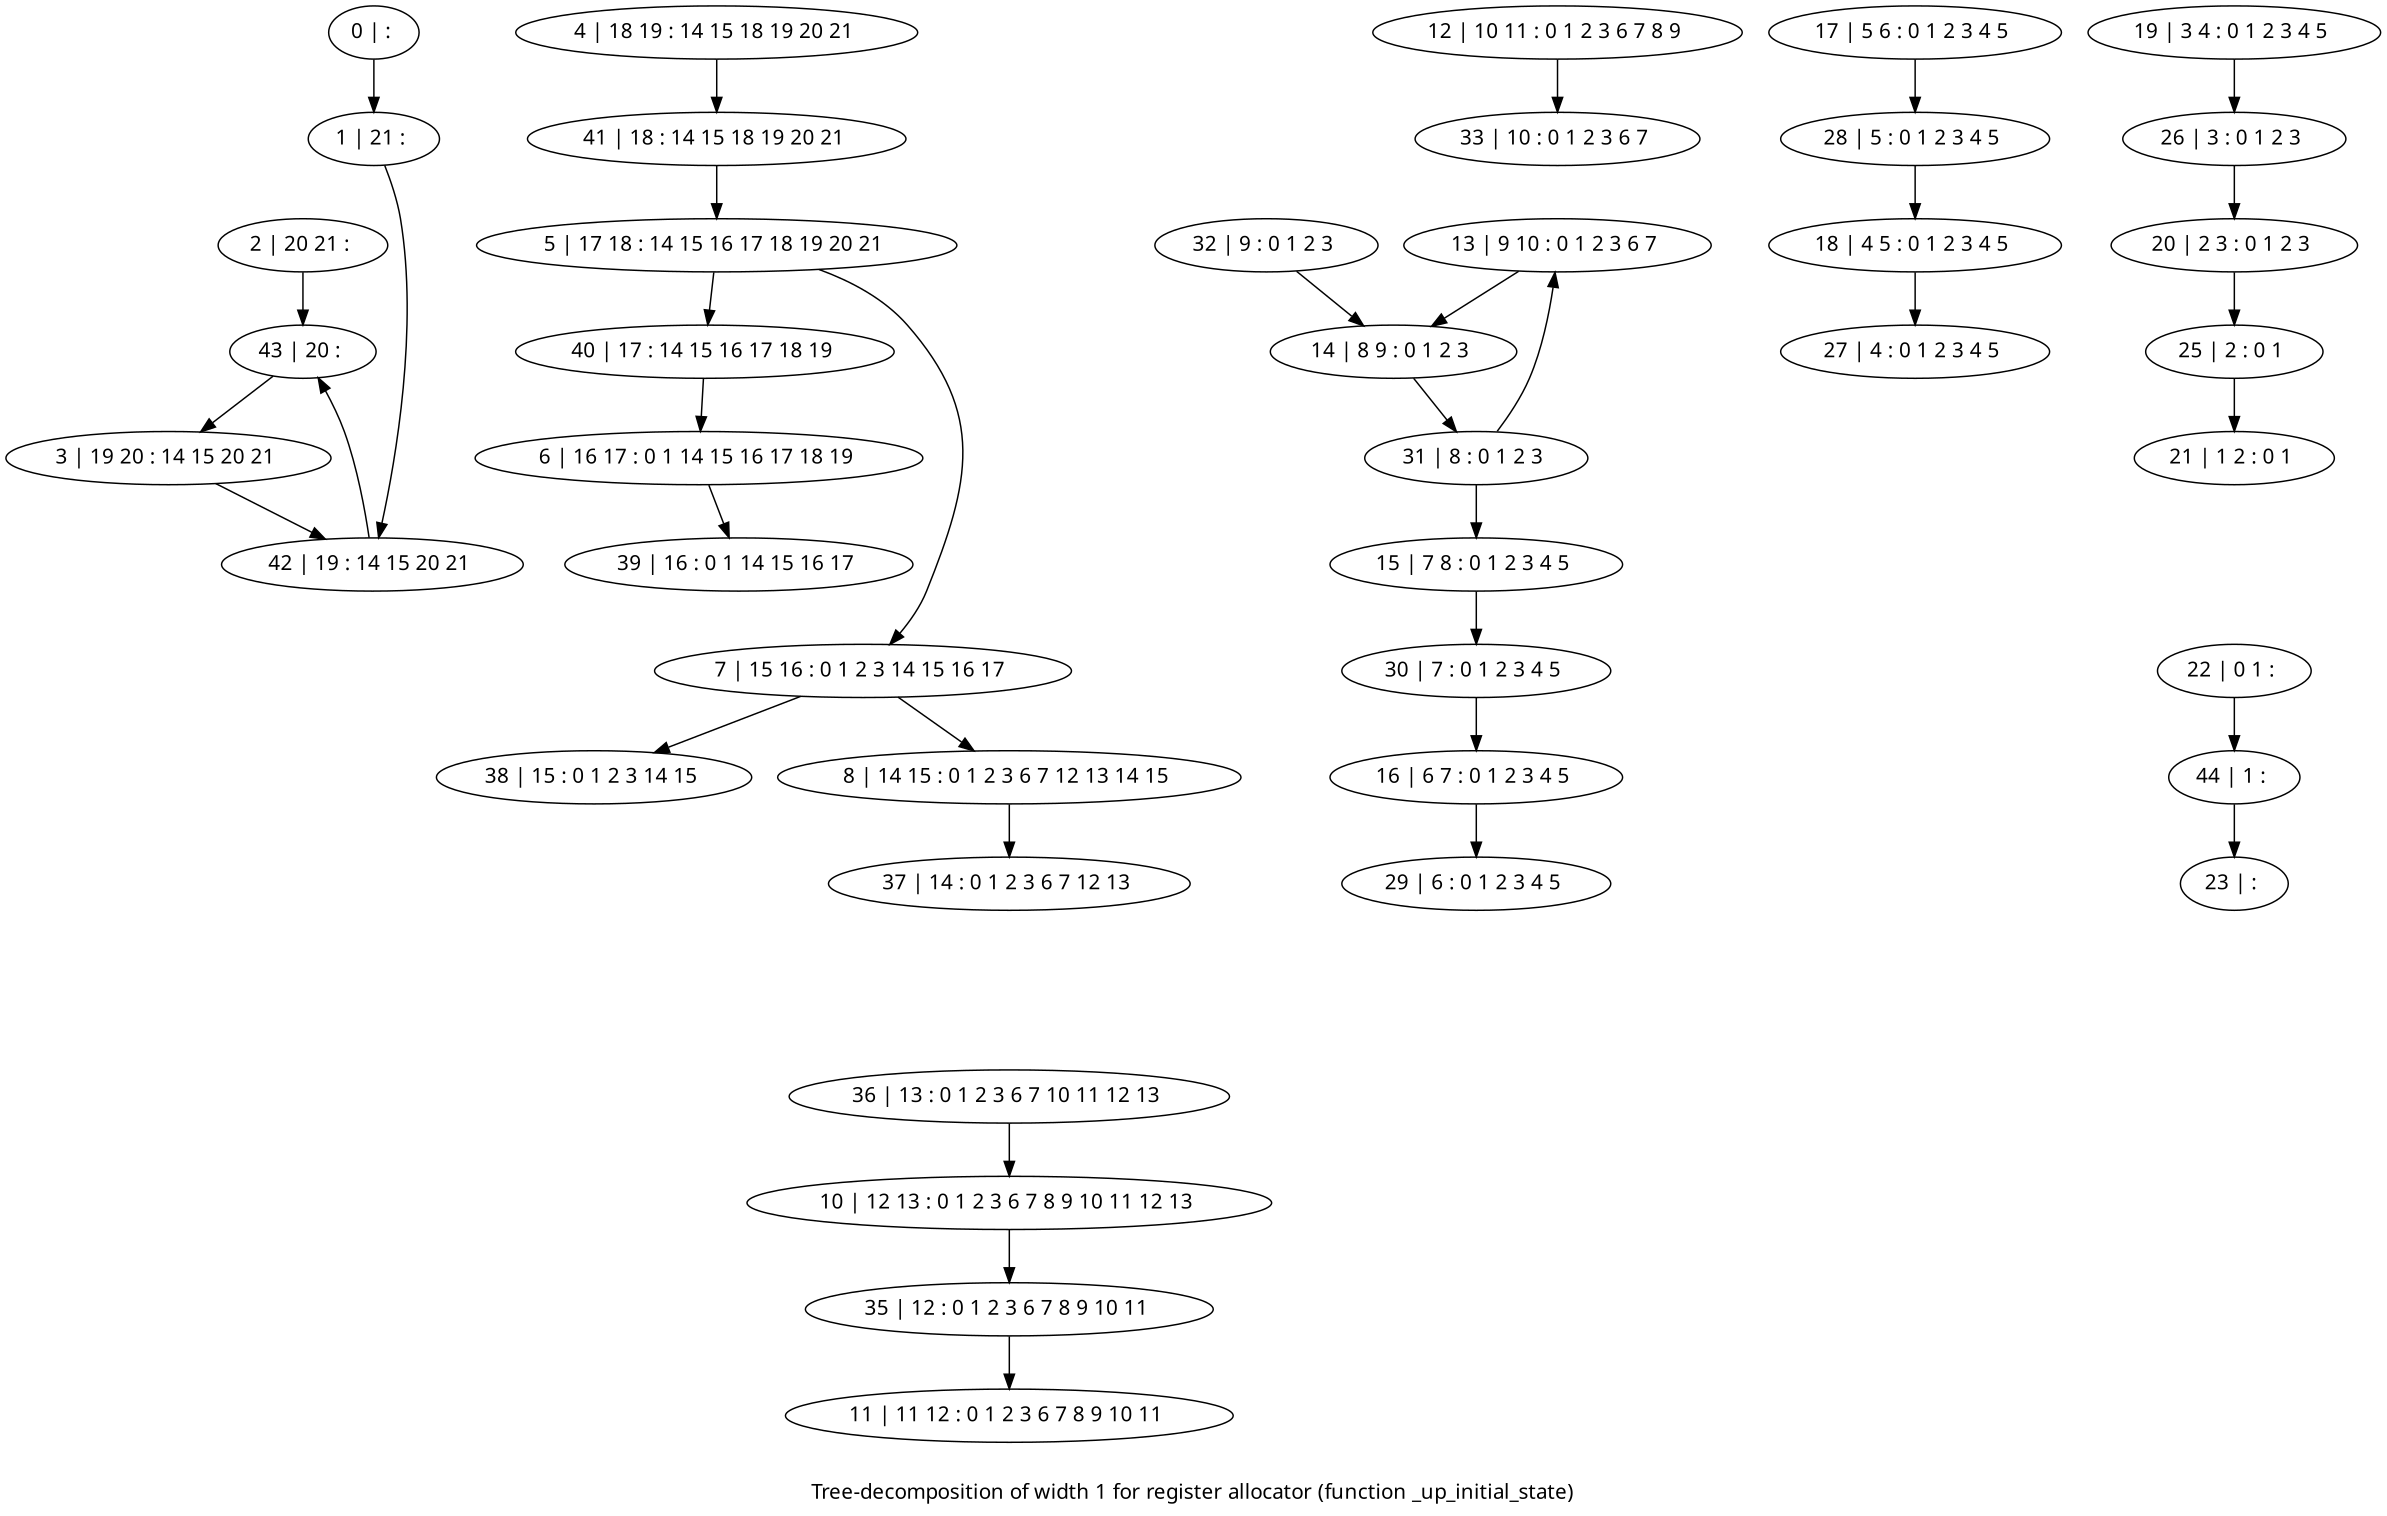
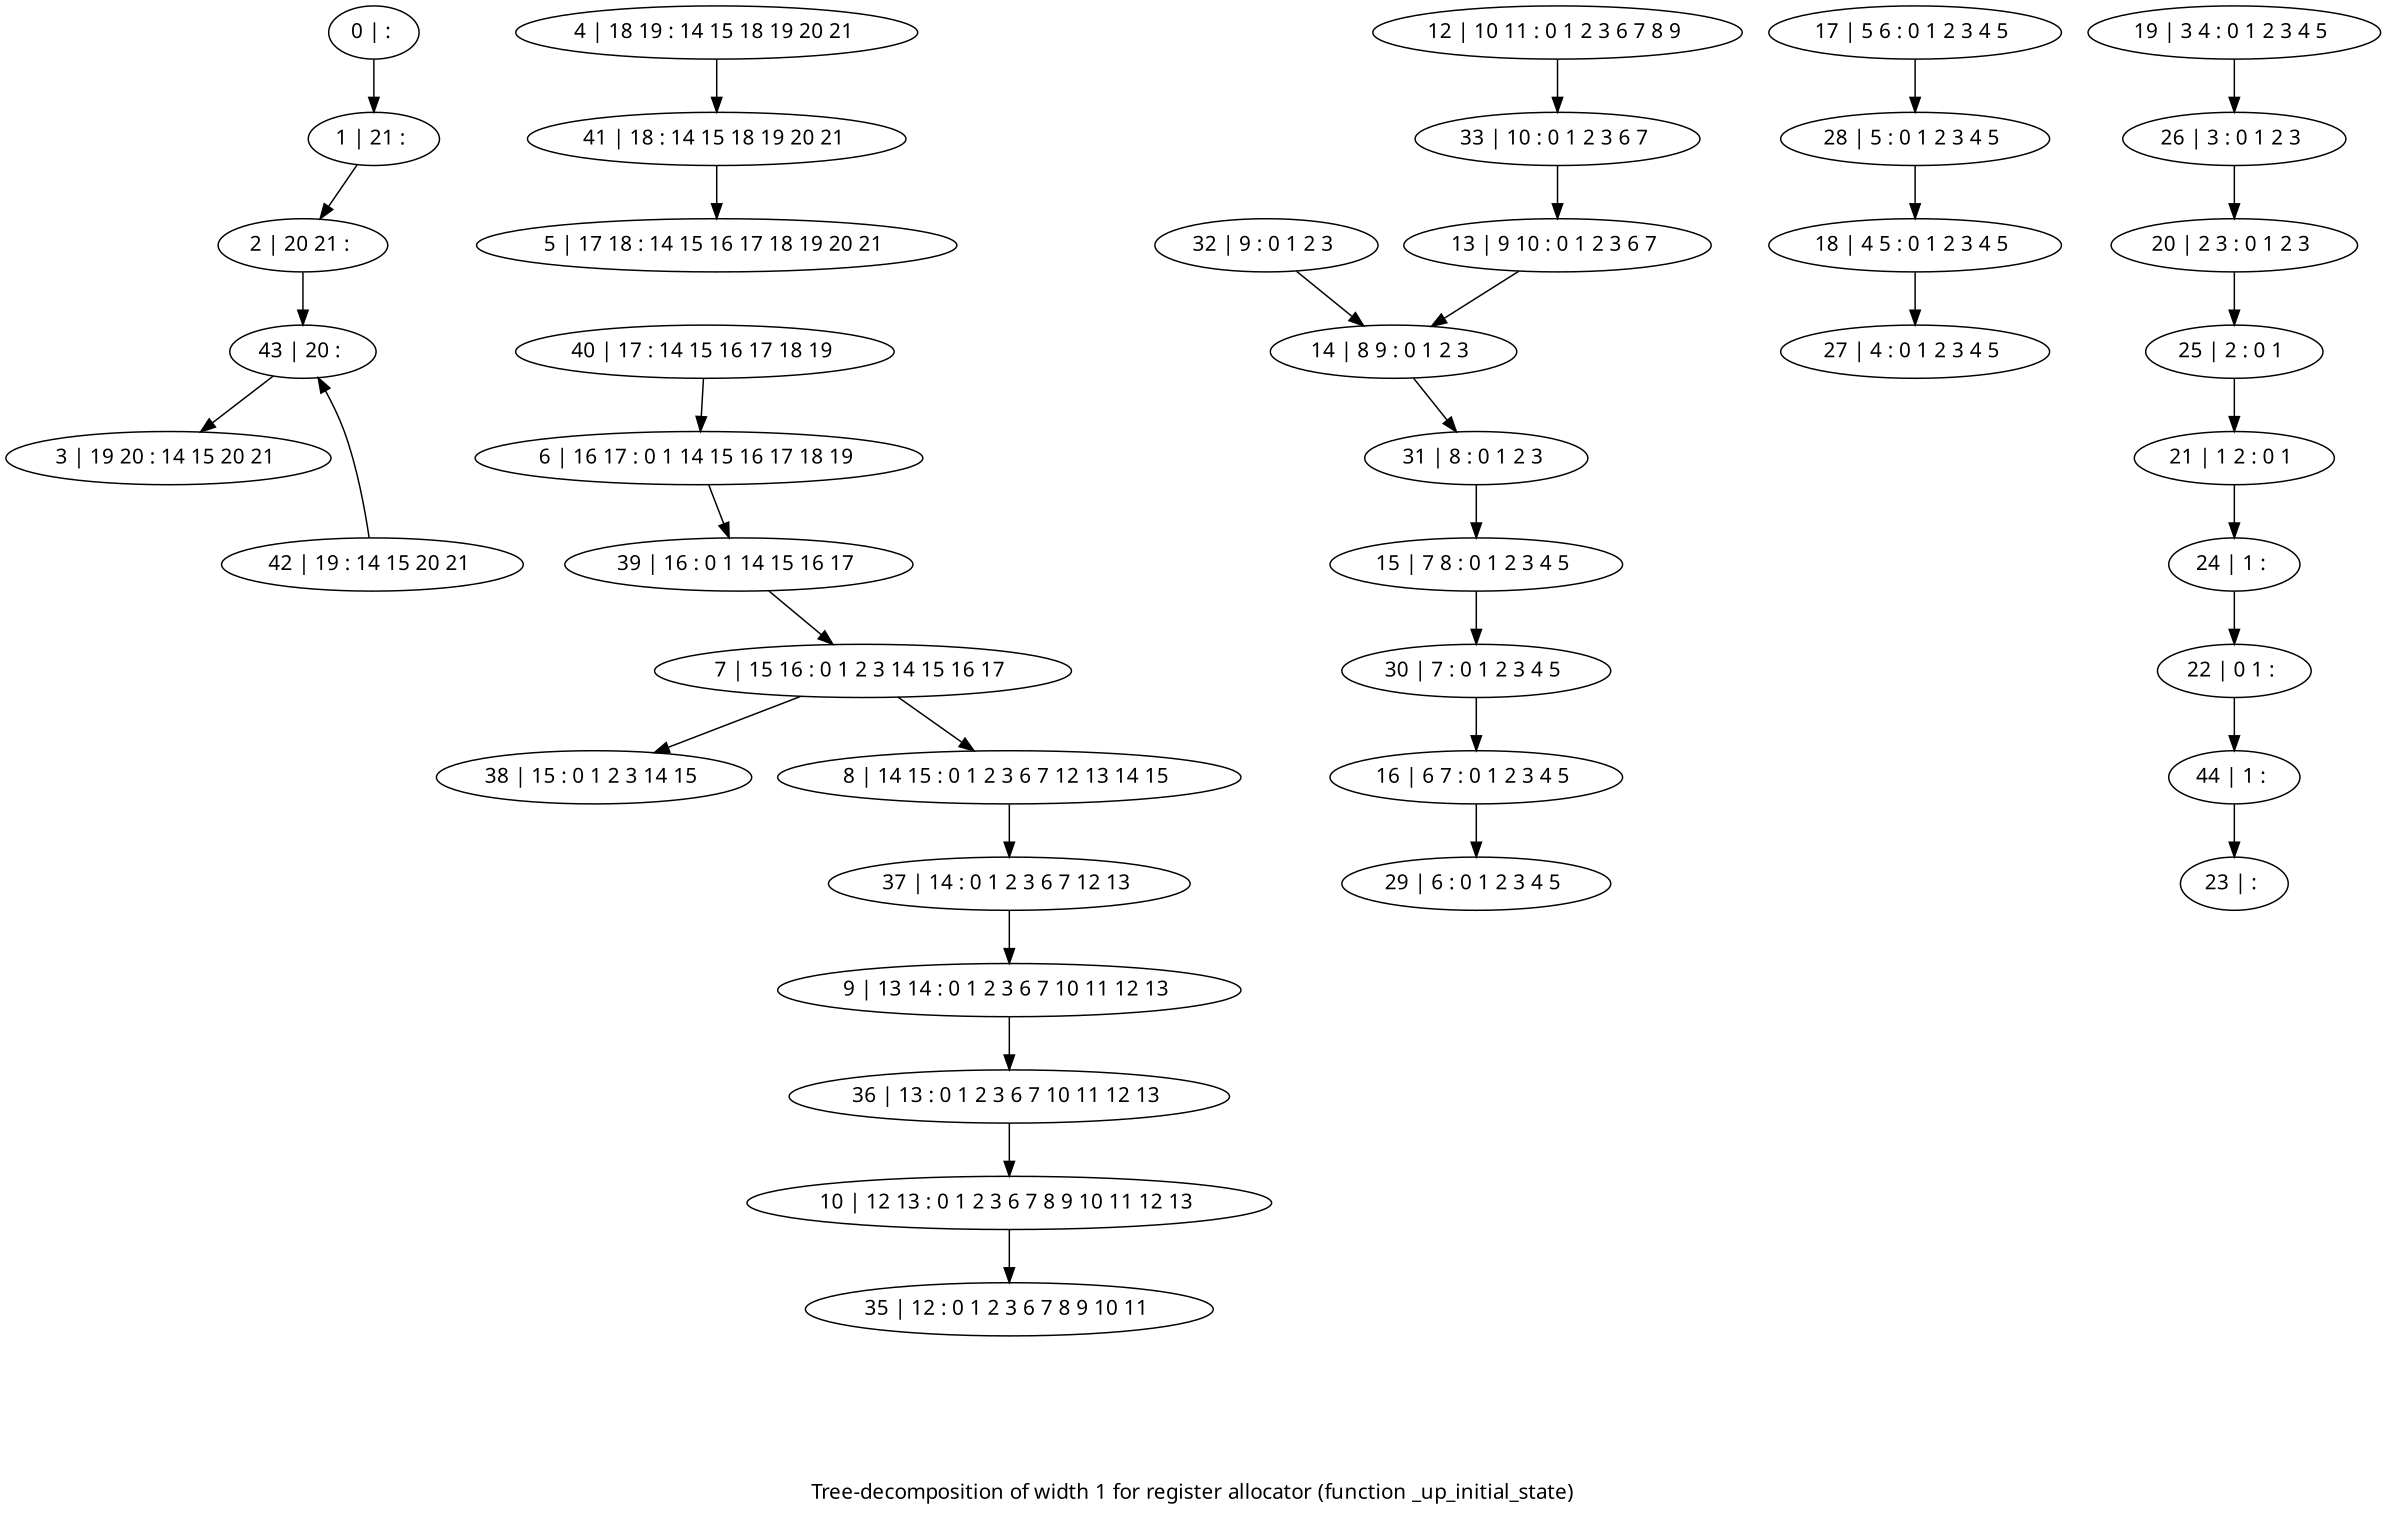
edge "5 | 17 18 : 14 15 16 17 18 19 20 21" -> "40 | 17 : 14 15 16 17 18 19": removed
edge "1 | 21 :" -> "42 | 19 : 14 15 20 21": now "1 | 21 :" -> "2 | 20 21 :"
edge "31 | 8 : 0 1 2 3" -> "13 | 9 10 : 0 1 2 3 6 7": now "33 | 10 : 0 1 2 3 6 7" -> "13 | 9 10 : 0 1 2 3 6 7"
edge "5 | 17 18 : 14 15 16 17 18 19 20 21" -> "7 | 15 16 : 0 1 2 3 14 15 16 17": now "39 | 16 : 0 1 14 15 16 17" -> "7 | 15 16 : 0 1 2 3 14 15 16 17"
edge "3 | 19 20 : 14 15 20 21" -> "42 | 19 : 14 15 20 21": removed
node "24 | 1 :": added
node "9 | 13 14 : 0 1 2 3 6 7 10 11 12 13": added
node "11 | 11 12 : 0 1 2 3 6 7 8 9 10 11": removed
